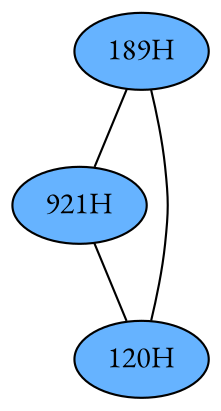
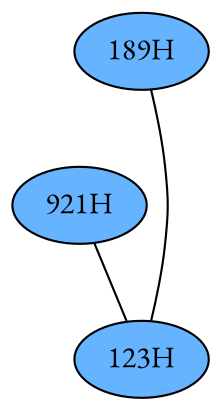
edge "189H" -- "921H": removed
node "120H": label "120H" -> "123H"
